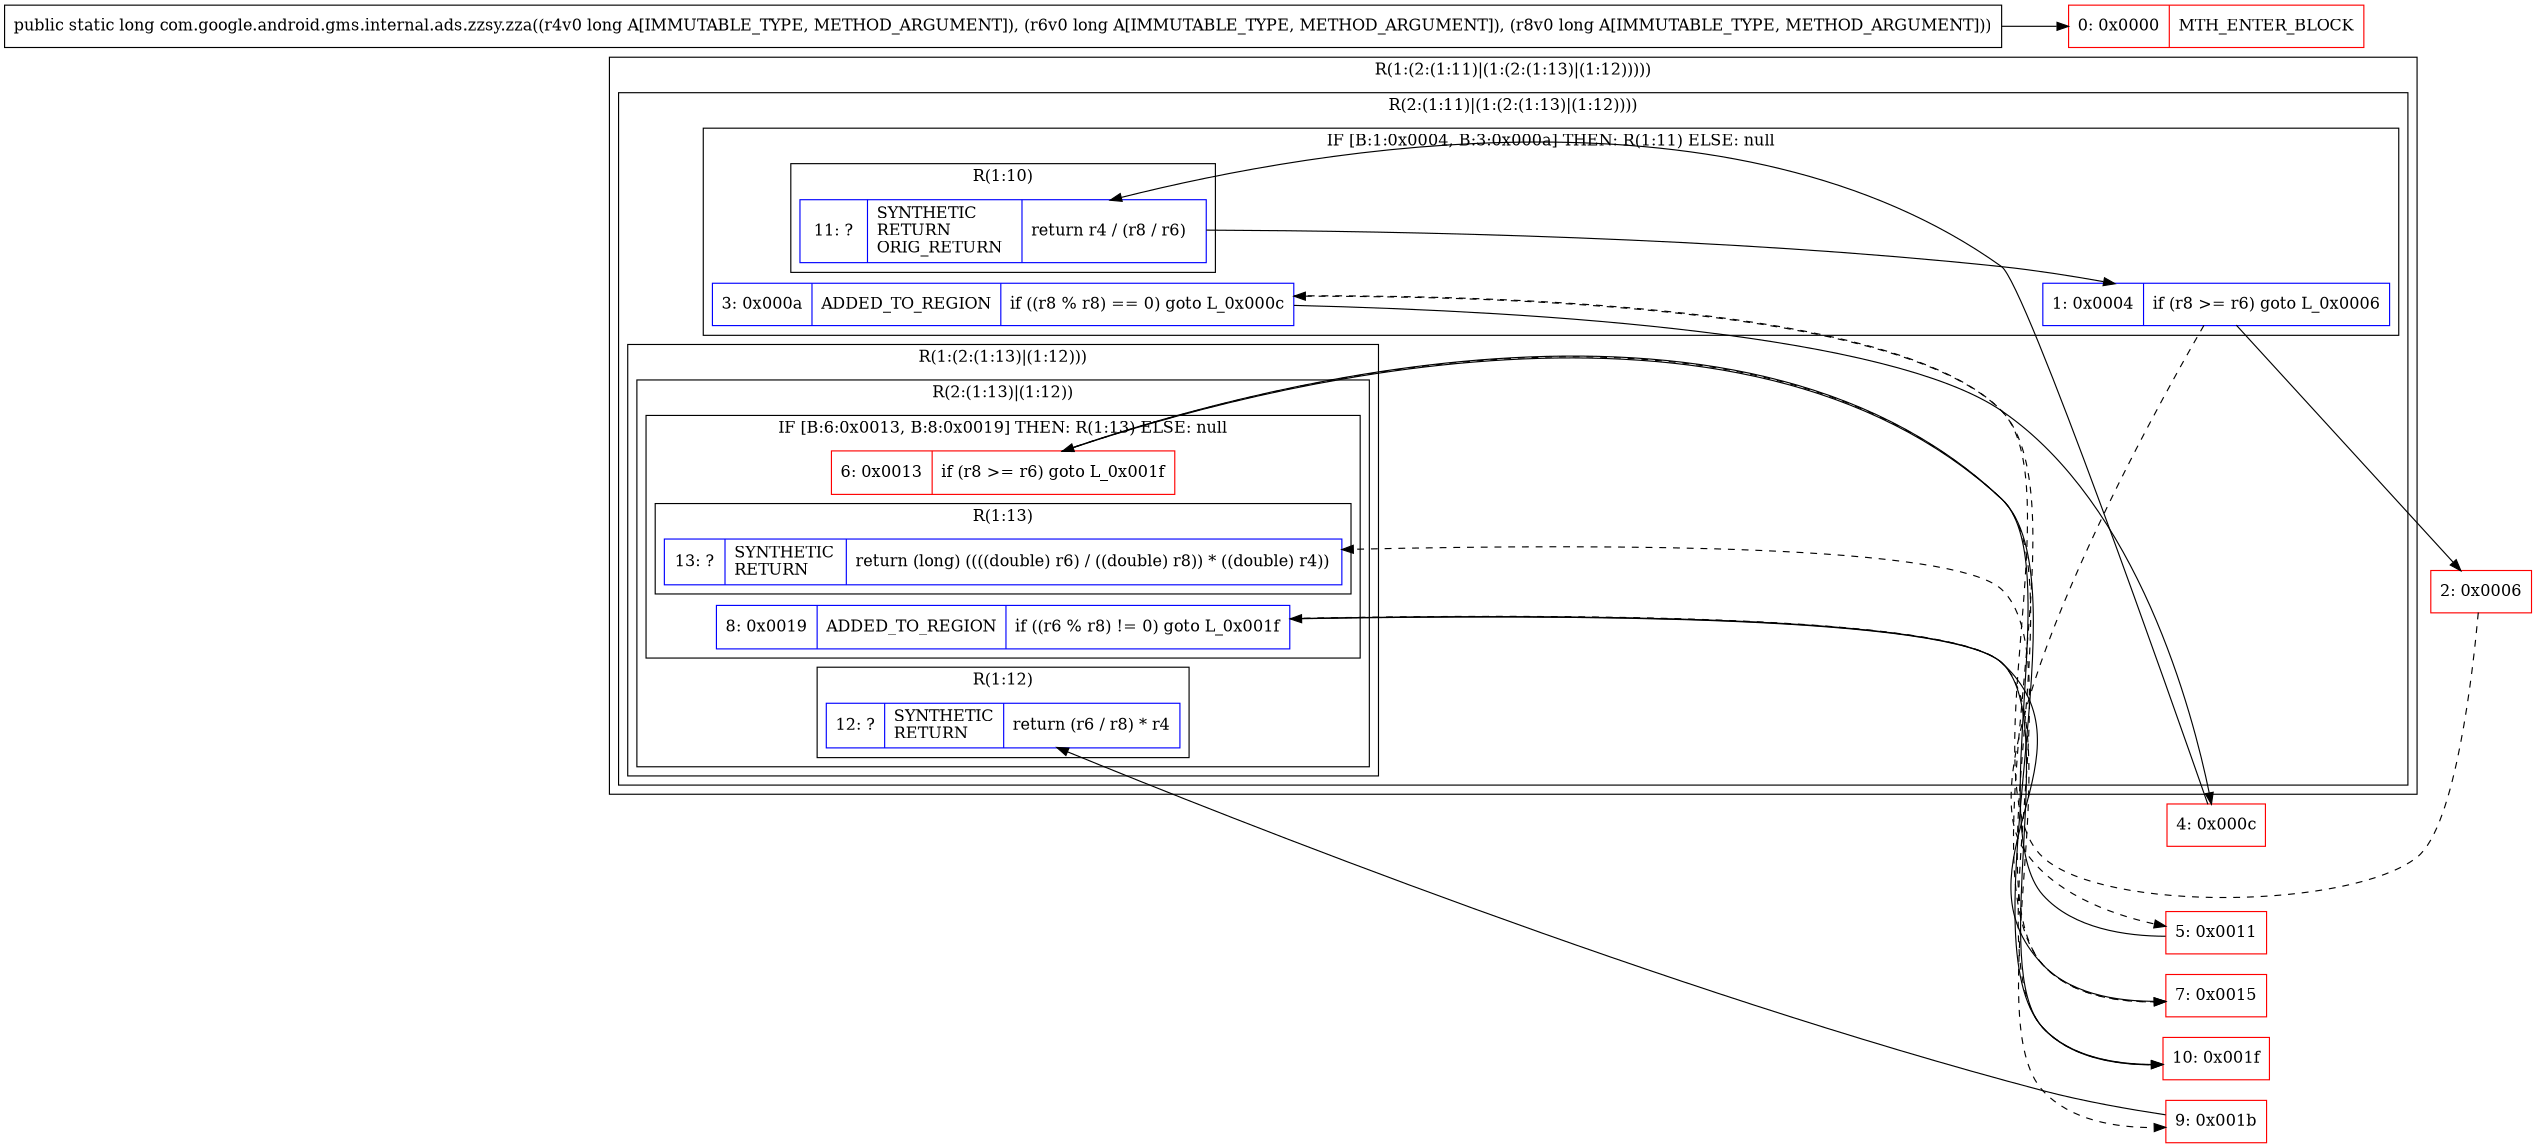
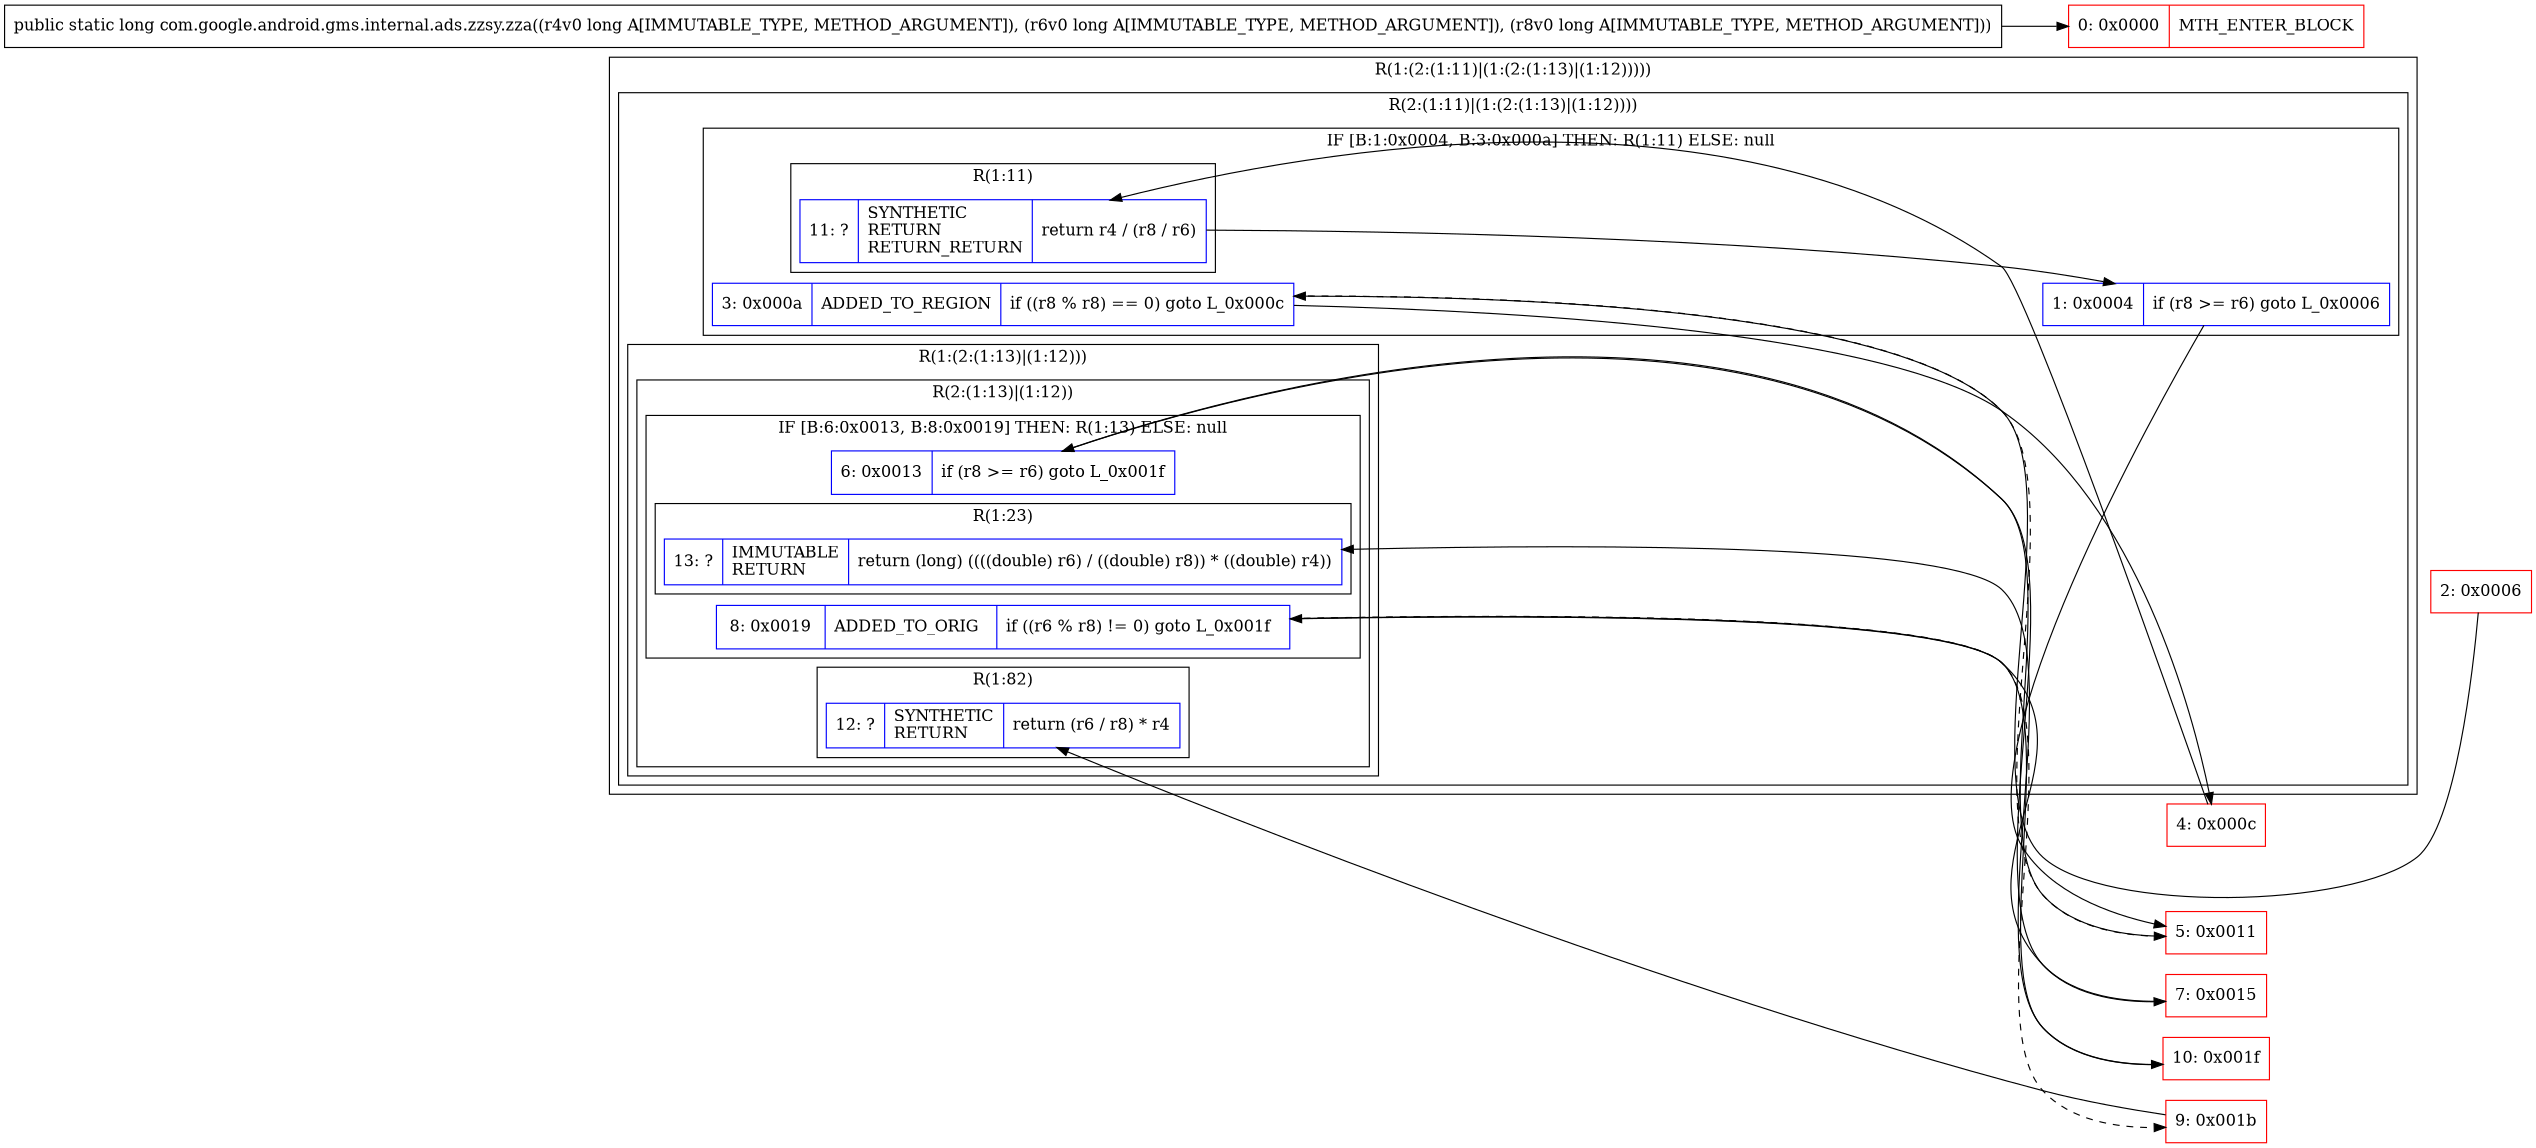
cluster "R(1:10)": label "R(1:10)" -> "R(1:11)"
node "11: ?": text "ORIG_RETURN" -> "RETURN_RETURN"
edge "3: 0x000a" -> "7: 0x0015": now "3: 0x000a" -> "5: 0x0011"
edge "6: 0x0013" -> "7: 0x0015": style dashed -> solid
edge "6: 0x0013" -> "10: 0x001f": removed
edge "1: 0x0004" -> "2: 0x0006": removed
node "6: 0x0013": color red -> blue
cluster "R(1:13)": label "R(1:13)" -> "R(1:23)"
node "13: ?": text "SYNTHETIC" -> "IMMUTABLE"
edge "10: 0x001f" -> "13: ?": style dashed -> solid
node "8: 0x0019": text "ADDED_TO_REGION" -> "ADDED_TO_ORIG"
edge "1: 0x0004" -> "5: 0x0011": style dashed -> solid
cluster "R(1:12)": label "R(1:12)" -> "R(1:82)"
edge "2: 0x0006" -> "3: 0x000a": style dashed -> solid
